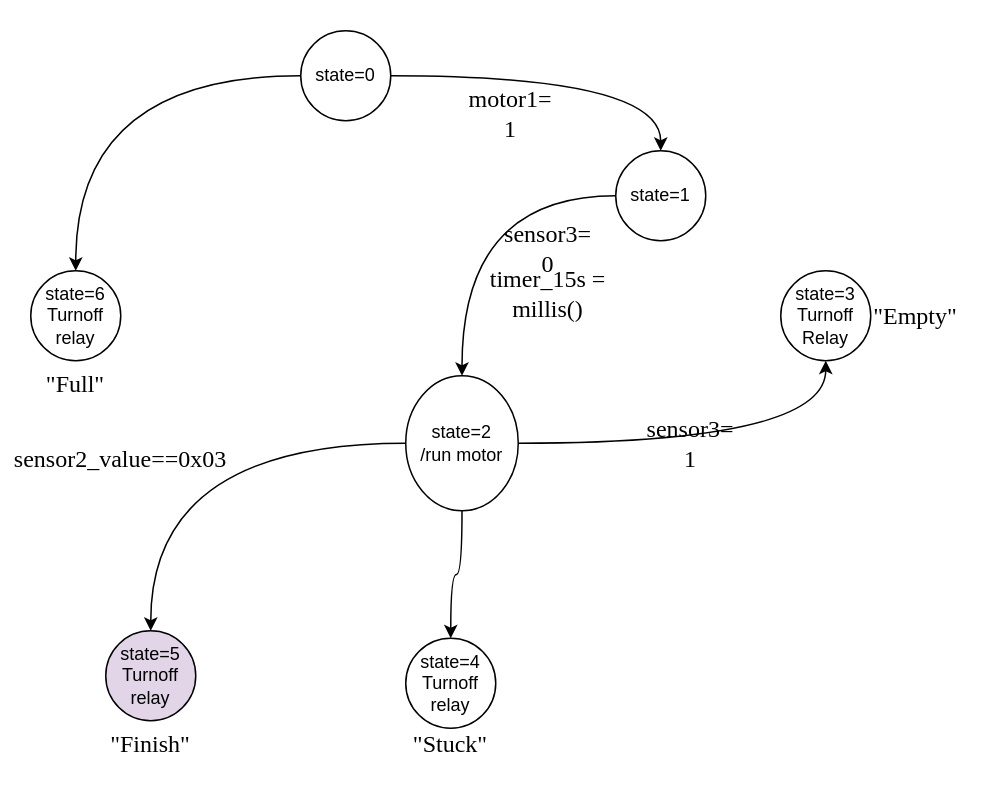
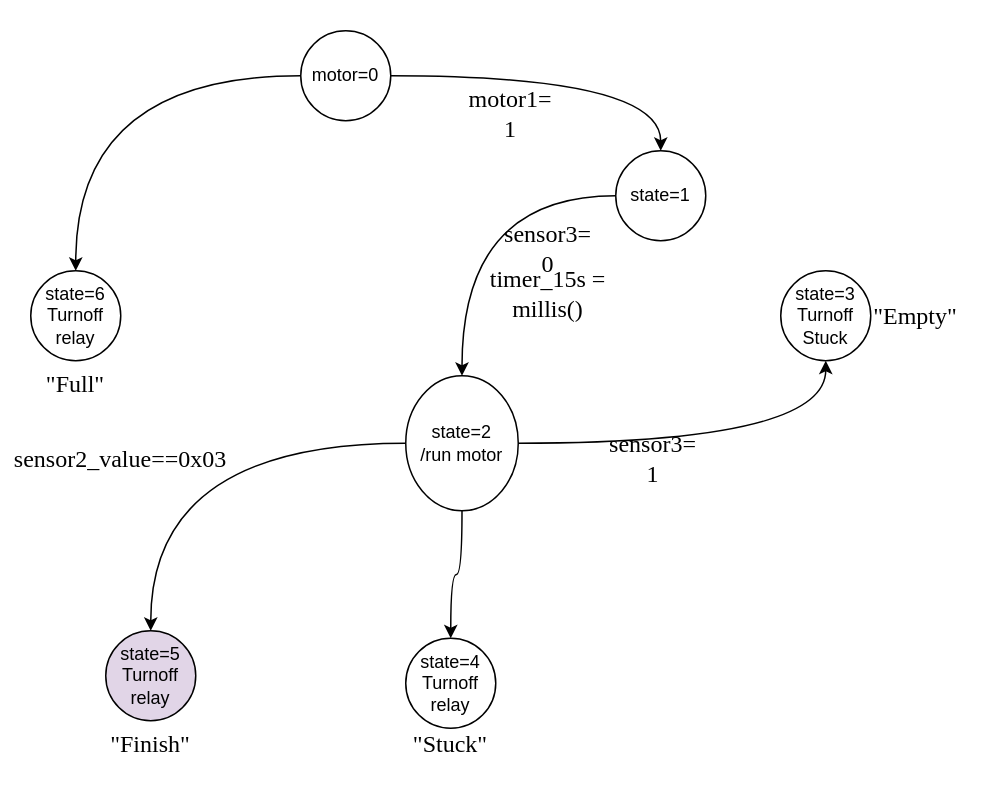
node "state=0": label "state=0" -> "motor=0"
node "state=3 Turnoff Relay": label "state=3 Turnoff Relay" -> "state=3 Turnoff Stuck"
node "sensor3= 1": moved (691, 443) -> (653, 458)
